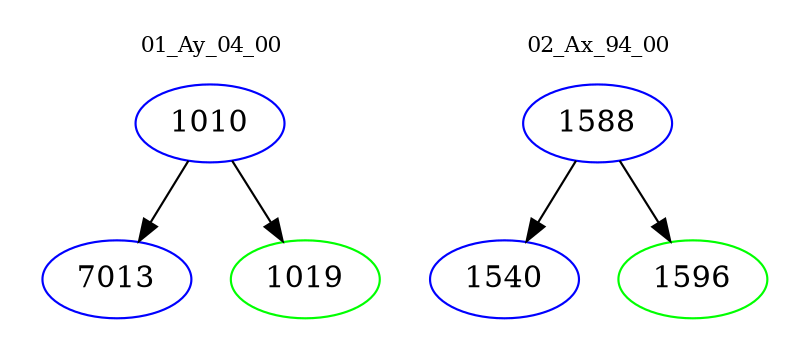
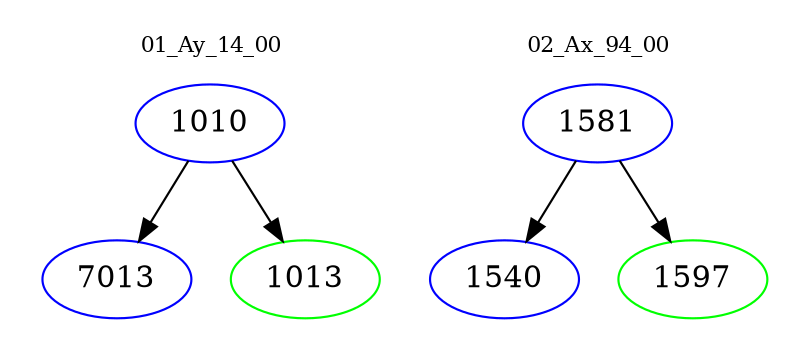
cluster "01_Ay_04_00": label "01_Ay_04_00" -> "01_Ay_14_00"
node "1588": label "1588" -> "1581"
node "1019": label "1019" -> "1013"
node "1596": label "1596" -> "1597"
